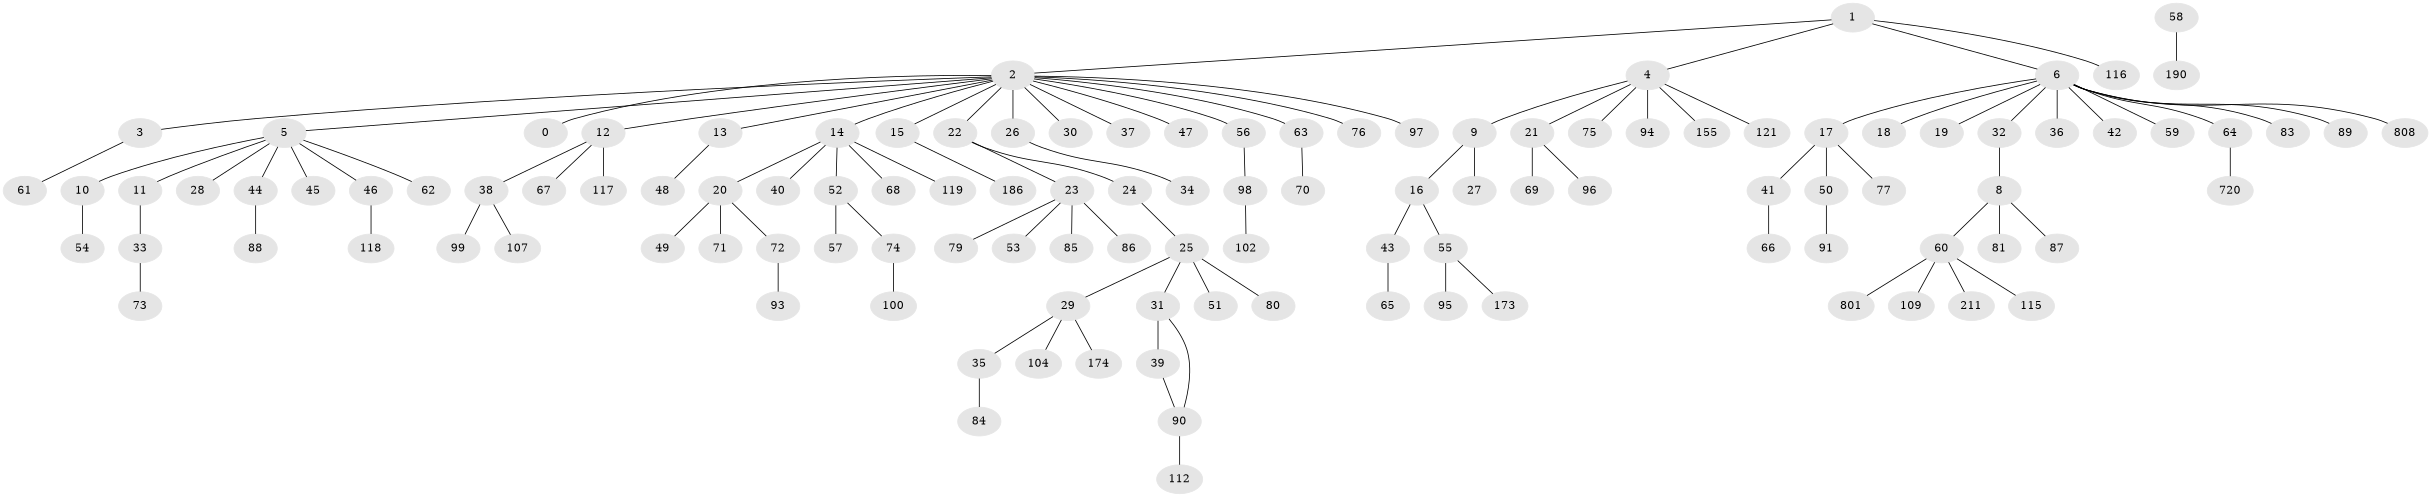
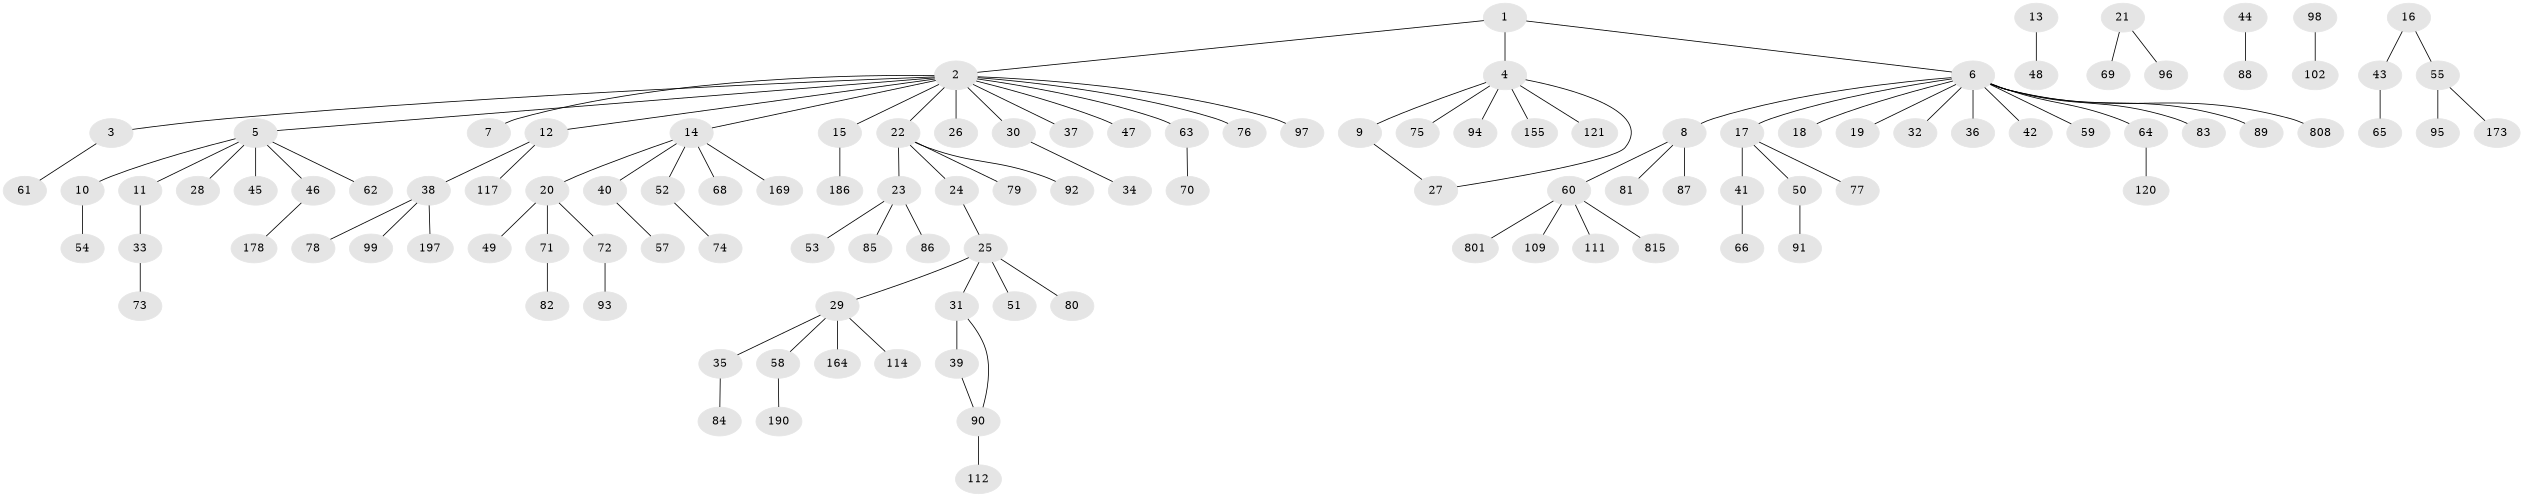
node "116": removed
edge "2" -- "13": removed
edge "4" -- "21": now "4" -- "27"
node "0": label "0" -> "7"
node "56": removed
edge "5" -- "44": removed
edge "26" -- "34": now "30" -- "34"
edge "9" -- "16": removed
edge "32" -- "8": now "6" -- "8"
node "67": removed
node "119": label "119" -> "169"
node "92": added
node "720": label "720" -> "120"
edge "52" -- "57": now "40" -- "57"
edge "23" -- "79": now "22" -- "79"
node "78": added
node "118": label "118" -> "178"
node "107": label "107" -> "197"
node "82": added
node "100": removed
node "211": label "211" -> "111"
node "115": label "115" -> "815"
edge "29" -- "58": added
node "104": label "104" -> "164"
node "174": label "174" -> "114"
